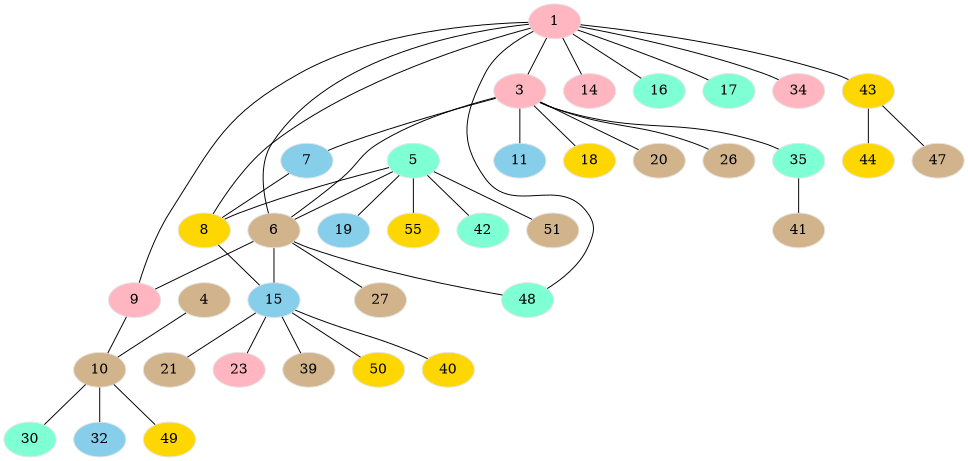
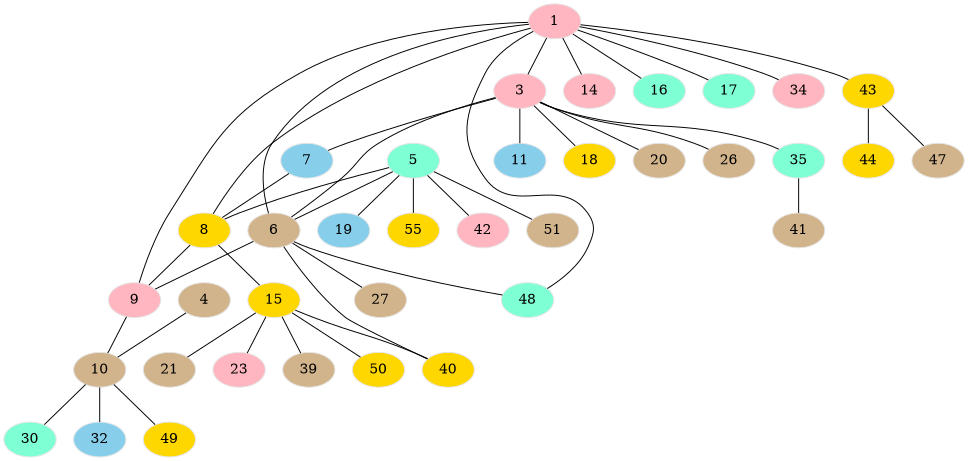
node "42": fillcolor aquamarine -> lightpink
edge "8" -- "9": added
edge "6" -- "15": now "6" -- "40"
node "15": fillcolor skyblue -> gold
